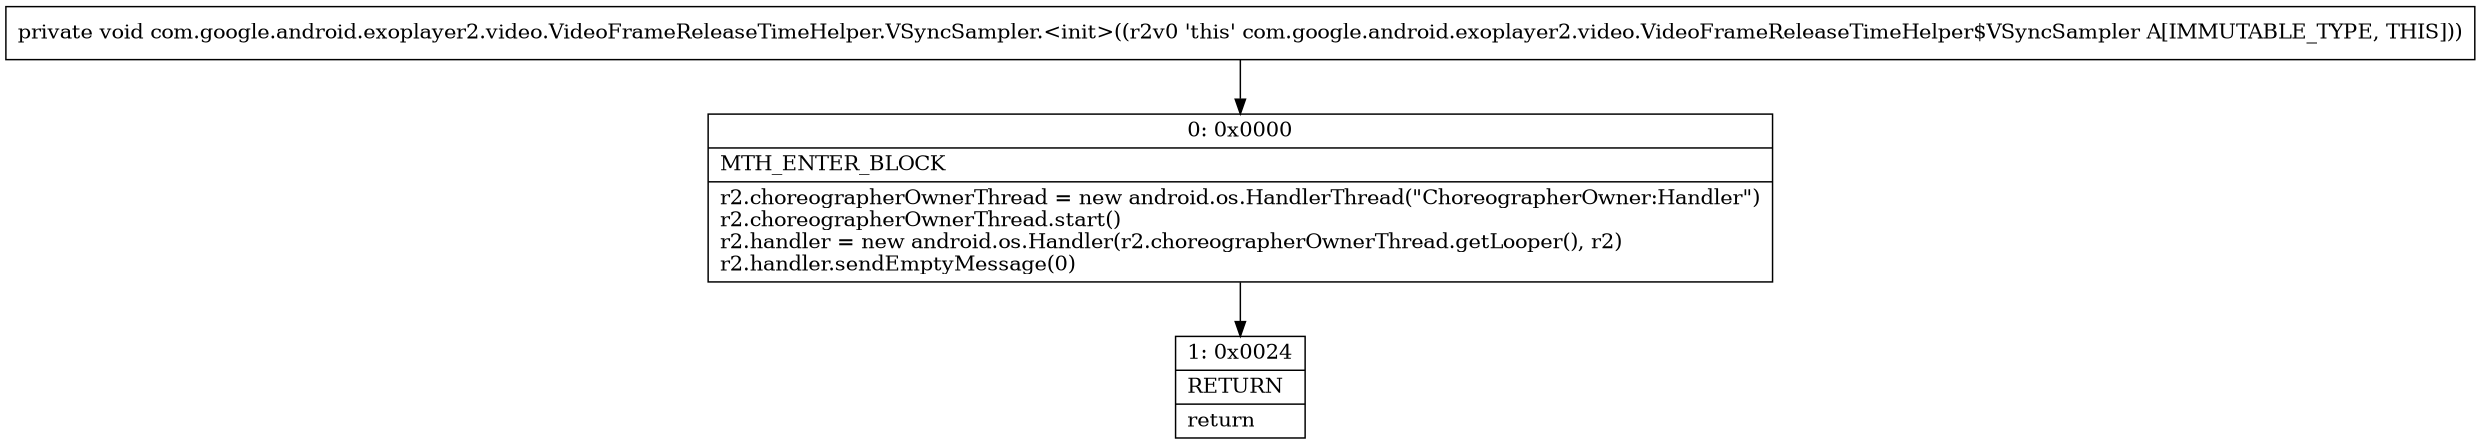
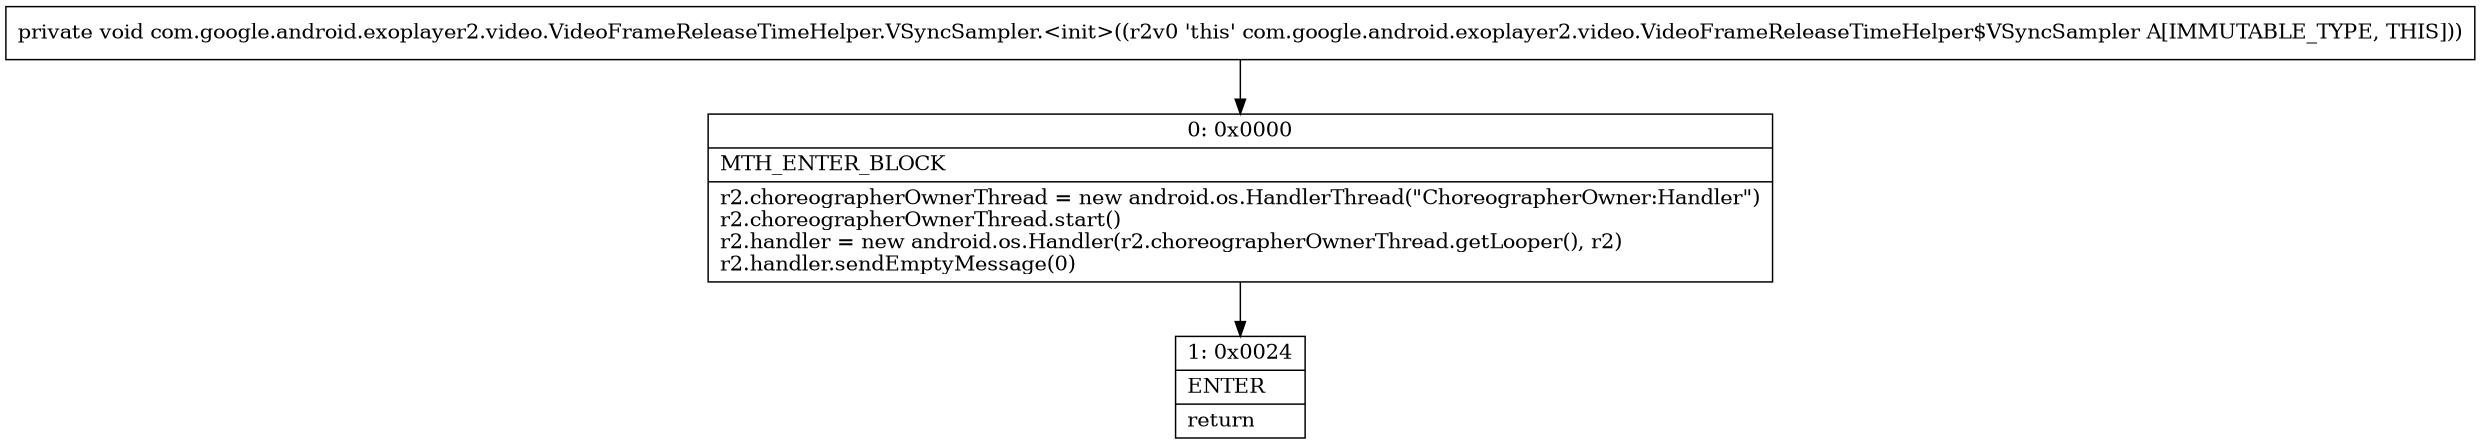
node "1: 0x0024": text "RETURN" -> "ENTER"
